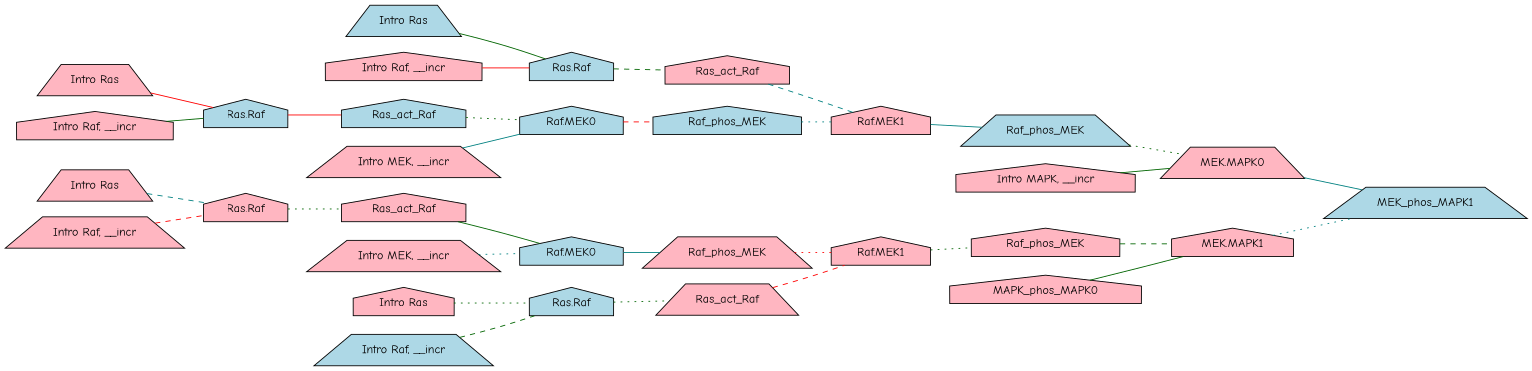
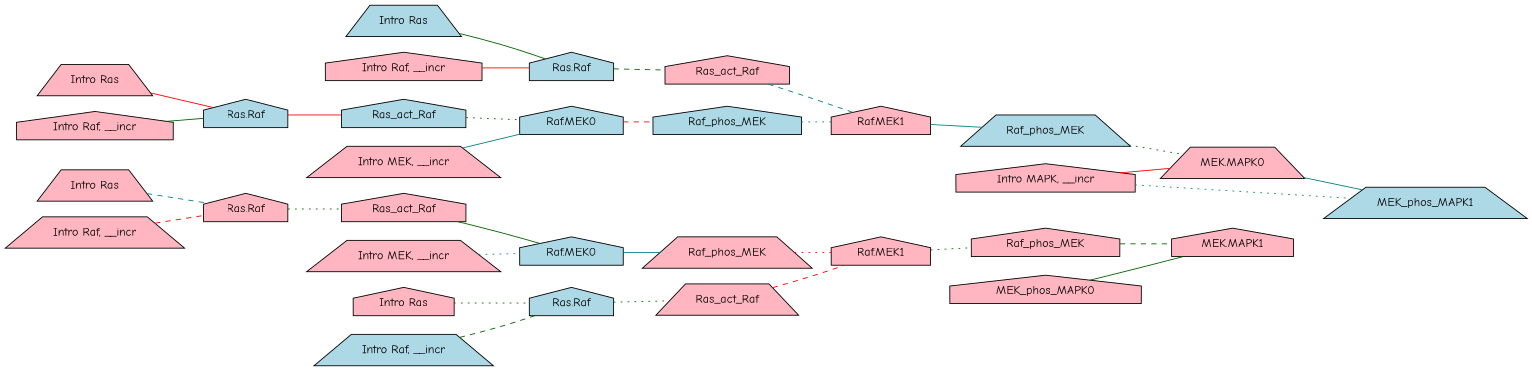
edge "MEK.MAPK0" -- "Intro MAPK, __incr": color darkgreen -> red
edge "MEK_phos_MAPK1" -- "MEK.MAPK1": now "MEK_phos_MAPK1" -- "Intro MAPK, __incr"
node "MAPK_phos_MAPK0": label "MAPK_phos_MAPK0" -> "MEK_phos_MAPK0"
